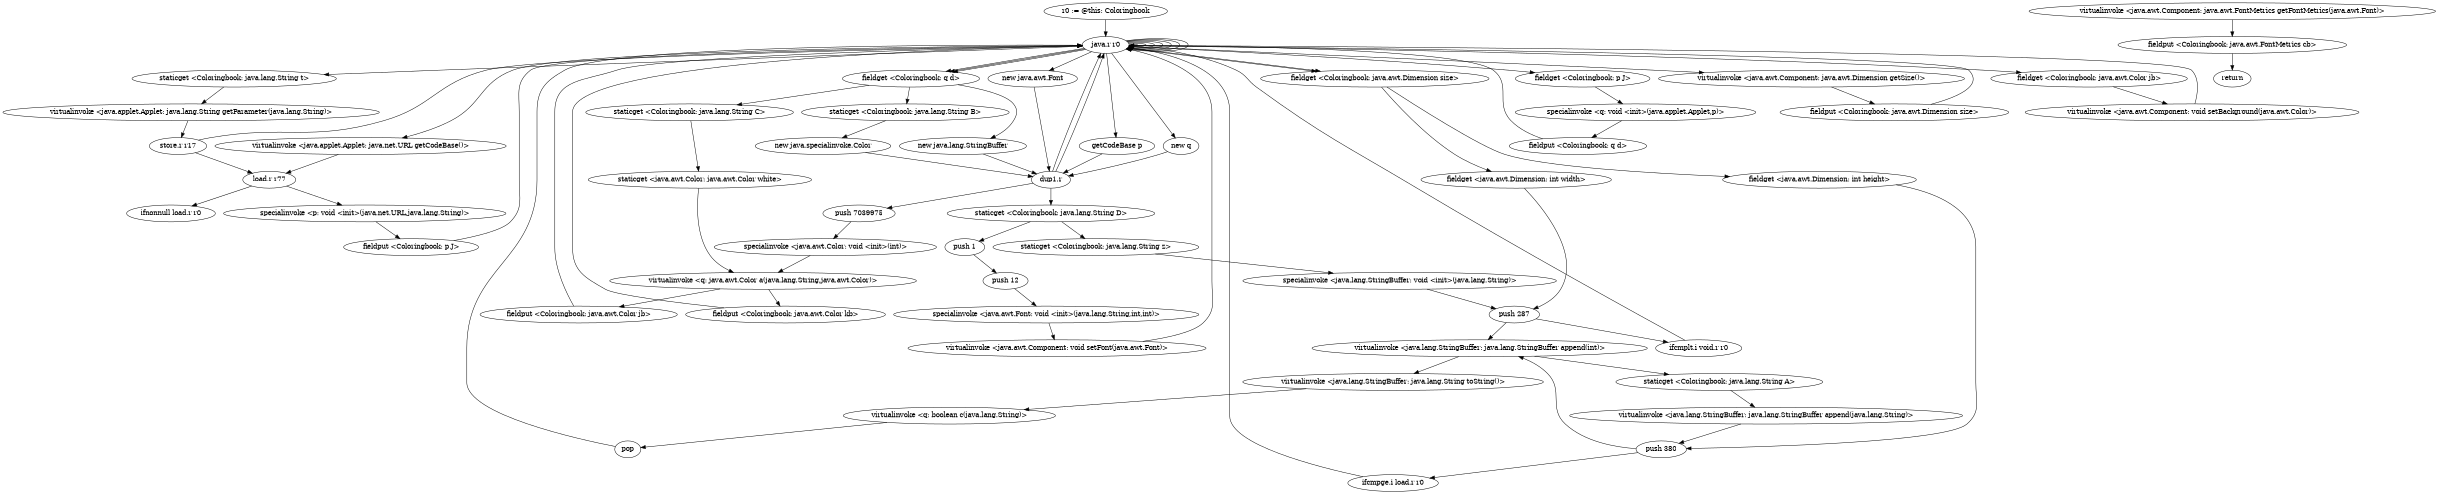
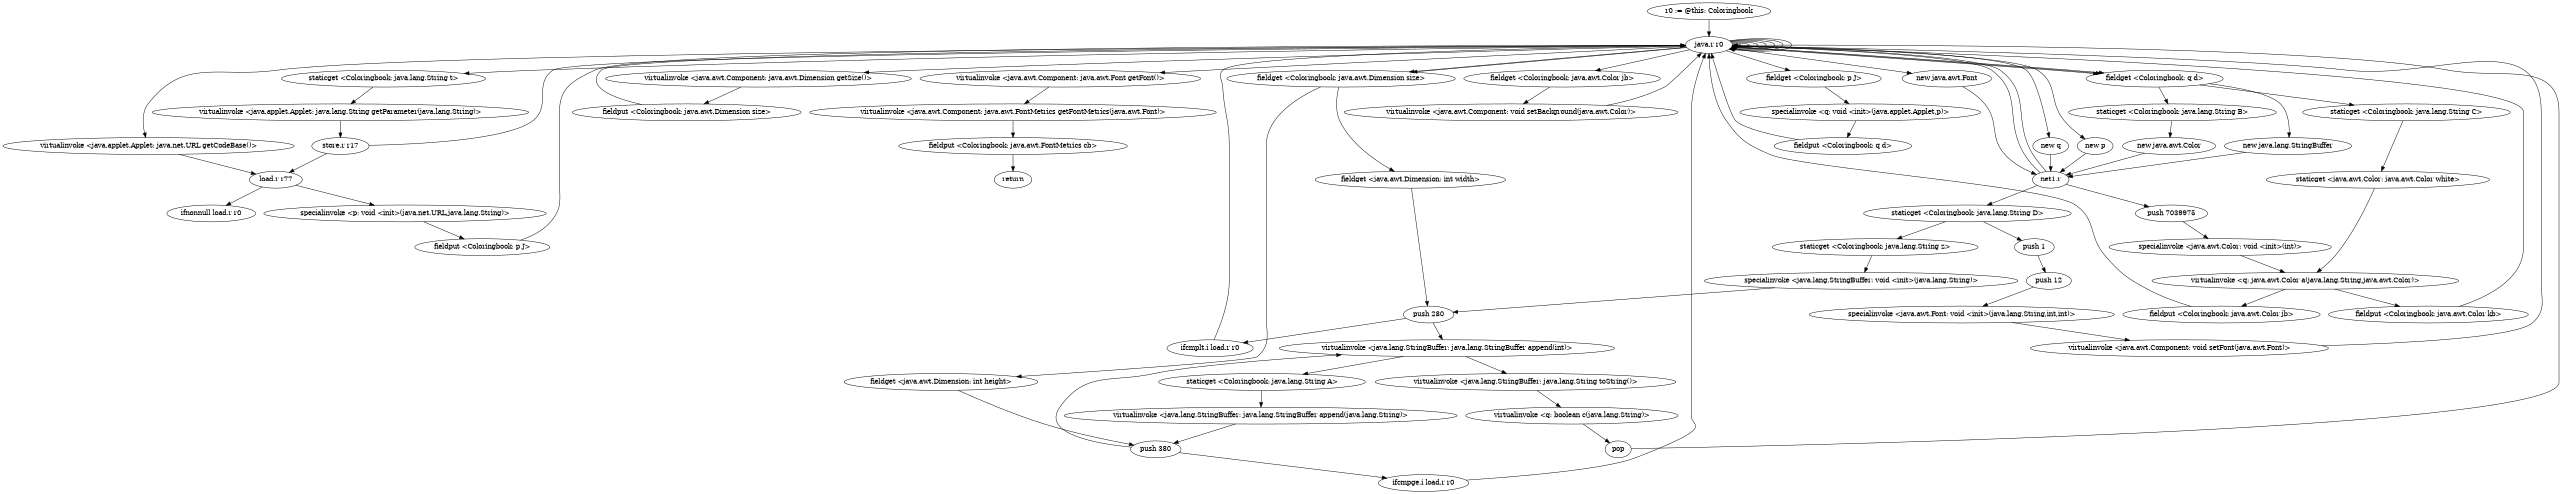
node "virtualinvoke <java.awt.Component: java.awt.Font getFont()>": added
node "new java.specialinvoke.Color": label "new java.specialinvoke.Color" -> "new java.awt.Color"
node "getCodeBase p": label "getCodeBase p" -> "new p"
node "dup1.r": label "dup1.r" -> "net1.r"
node "push 287": label "push 287" -> "push 280"
node "ifcmplt.i void.r r0": label "ifcmplt.i void.r r0" -> "ifcmplt.i load.r r0"
